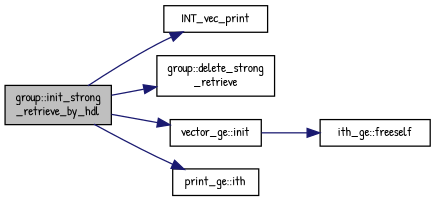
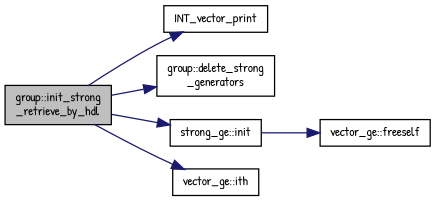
node "INT_vec_print": label "INT_vec_print" -> "INT_vector_print"
node "group::delete_strong _retrieve": label "group::delete_strong _retrieve" -> "group::delete_strong _generators"
node "vector_ge::init": label "vector_ge::init" -> "strong_ge::init"
node "ith_ge::freeself": label "ith_ge::freeself" -> "vector_ge::freeself"
node "print_ge::ith": label "print_ge::ith" -> "vector_ge::ith"
